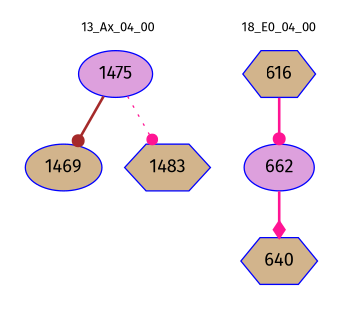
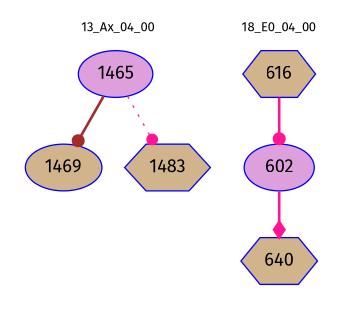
node "1475": label "1475" -> "1465"
node "662": label "662" -> "602"
